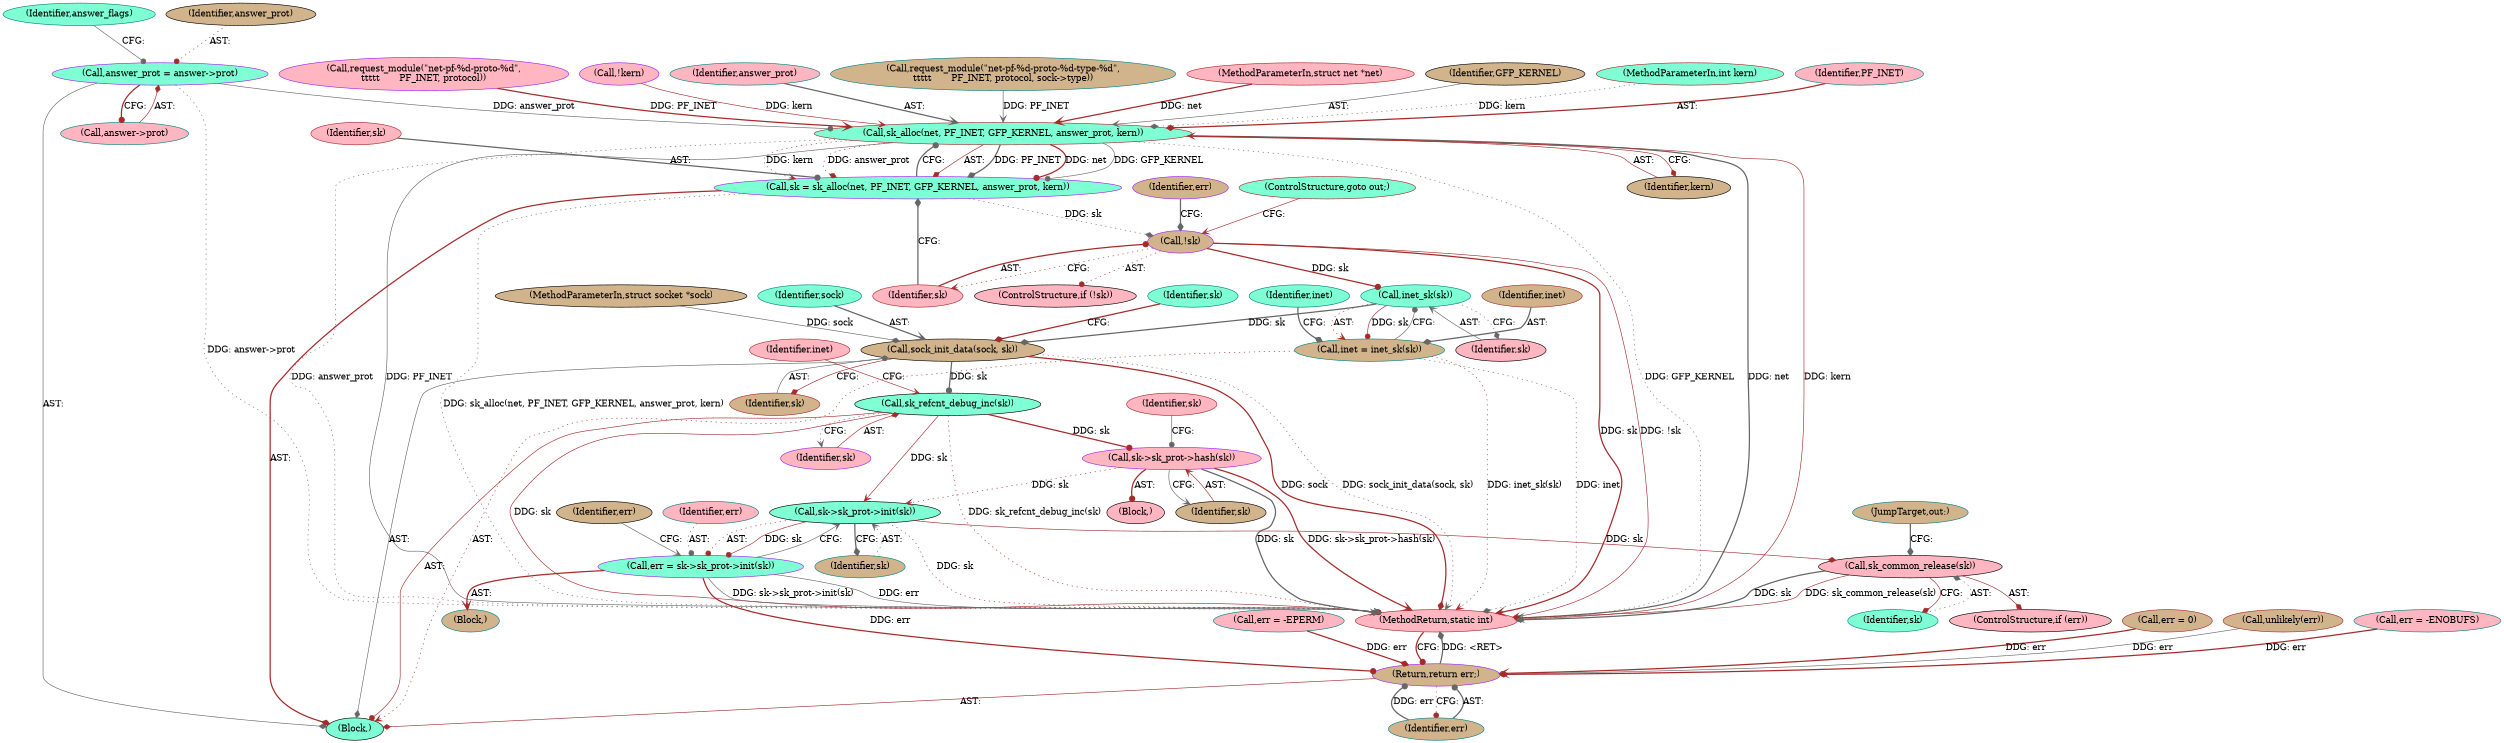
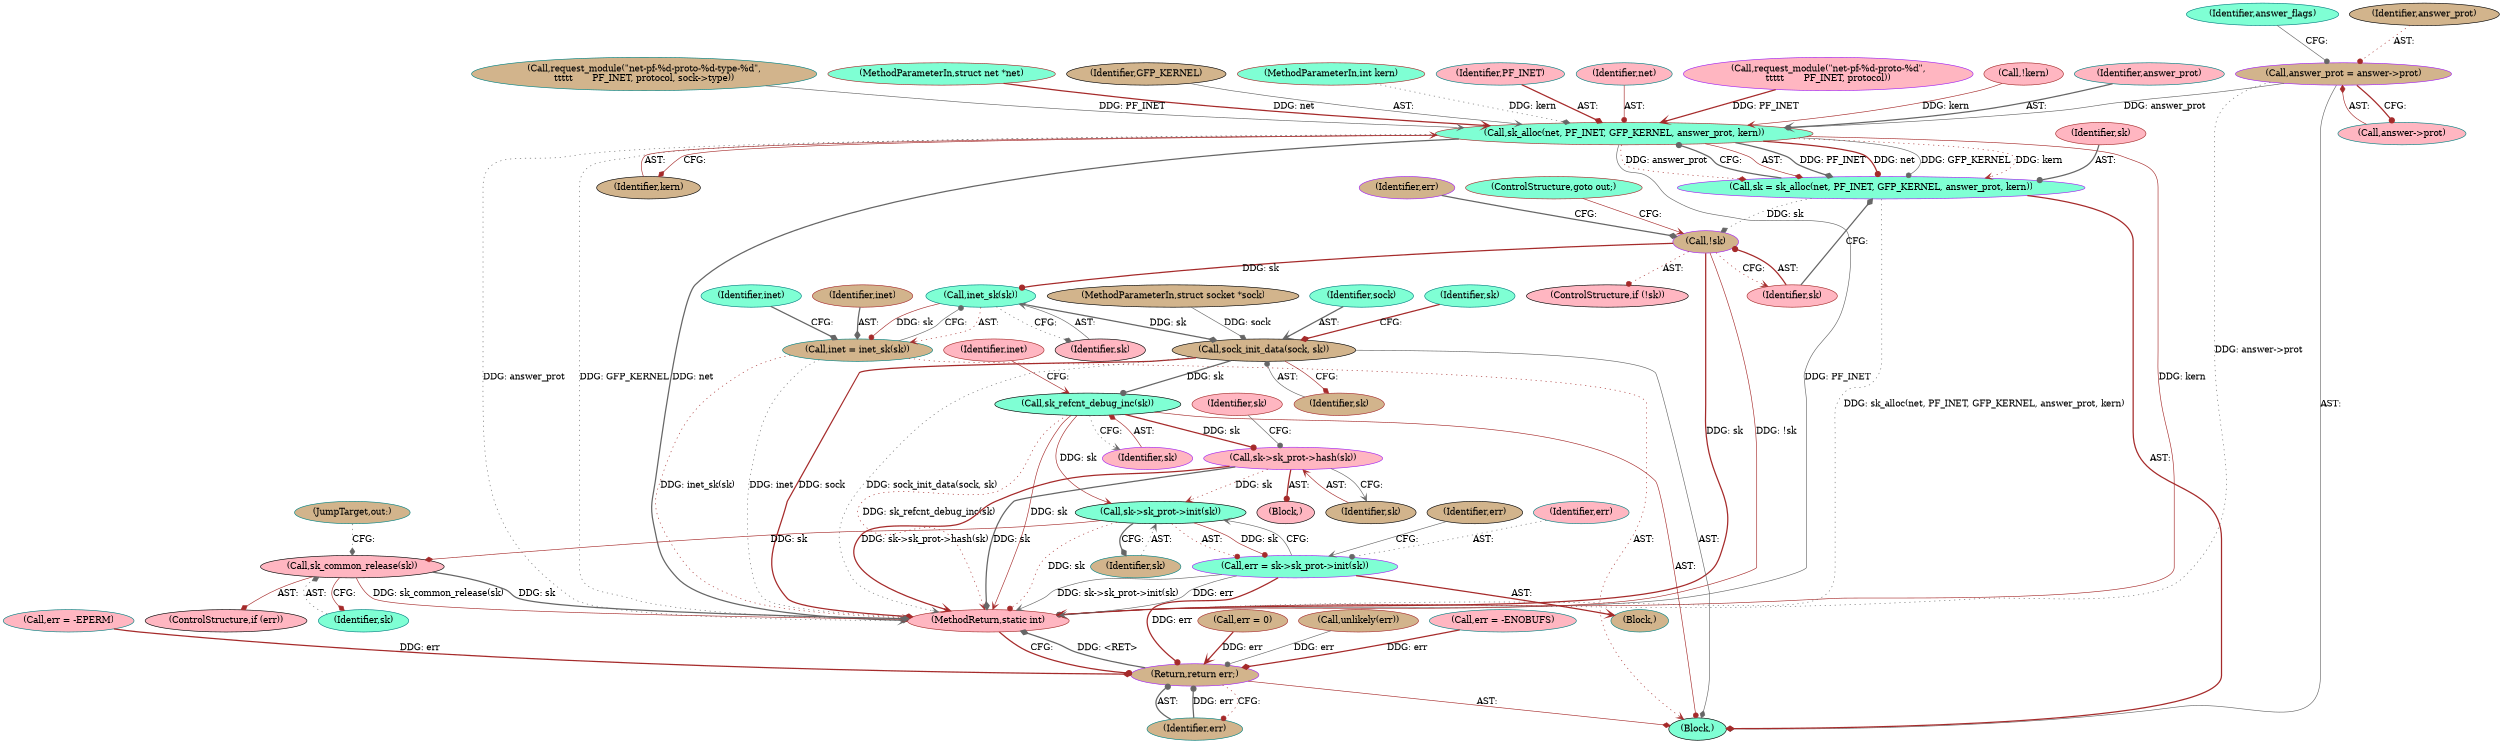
node "(Call,answer_prot = answer->prot)": fillcolor aquamarine -> tan
node "(Call,!kern)": color purple -> brown
node "(MethodParameterIn,struct net *net)": fillcolor lightpink -> aquamarine
node "(Identifier,net)": added
edge "(JumpTarget,out:)" -> "(Call,sk_common_release(sk))": style bold -> dotted
